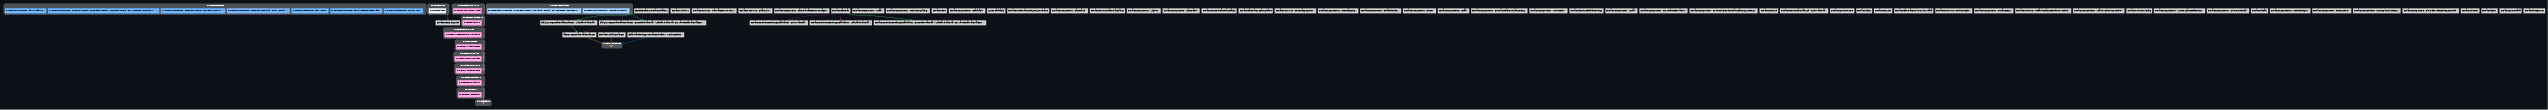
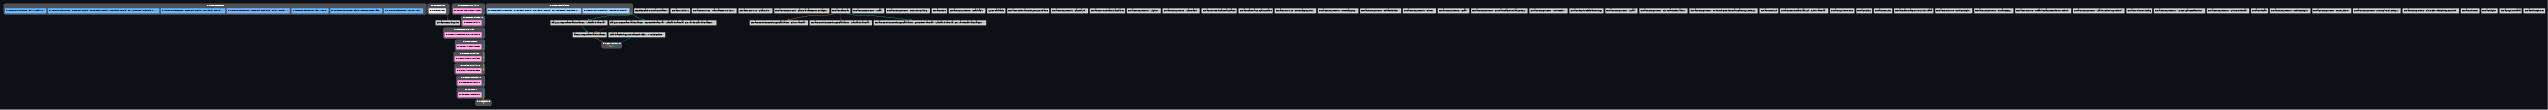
edge "extract_cameras" -> "extract_entities_needs_specialization<ColorMaterial>": color #881877 -> #ee9e44
node "extract_visibility_ranges": removed
